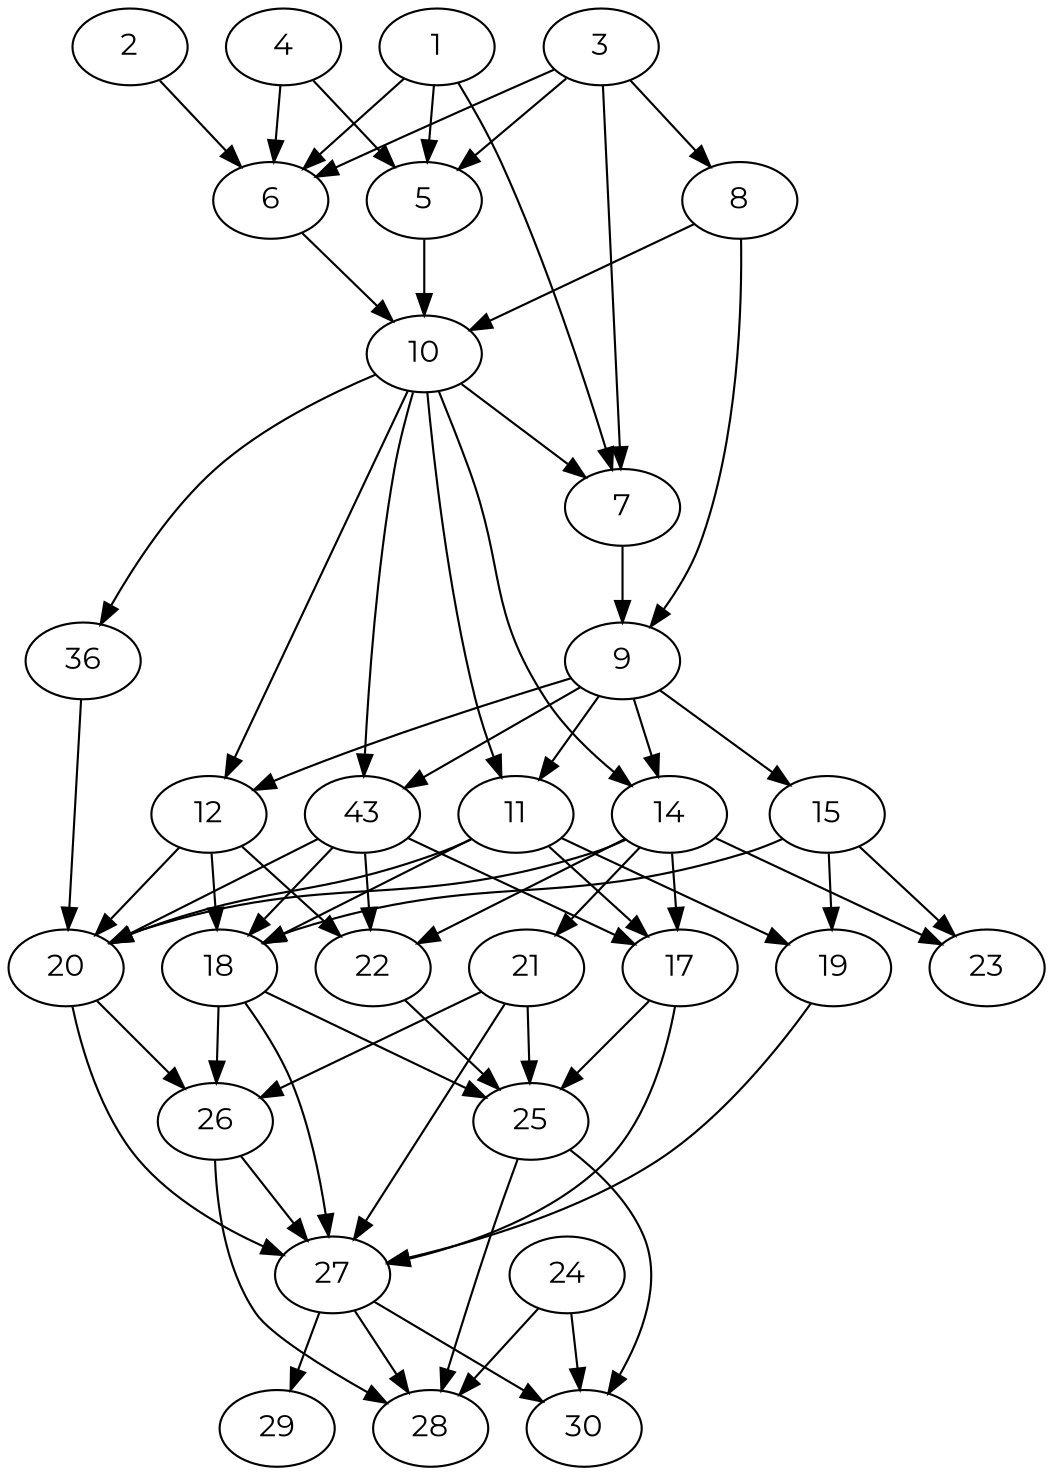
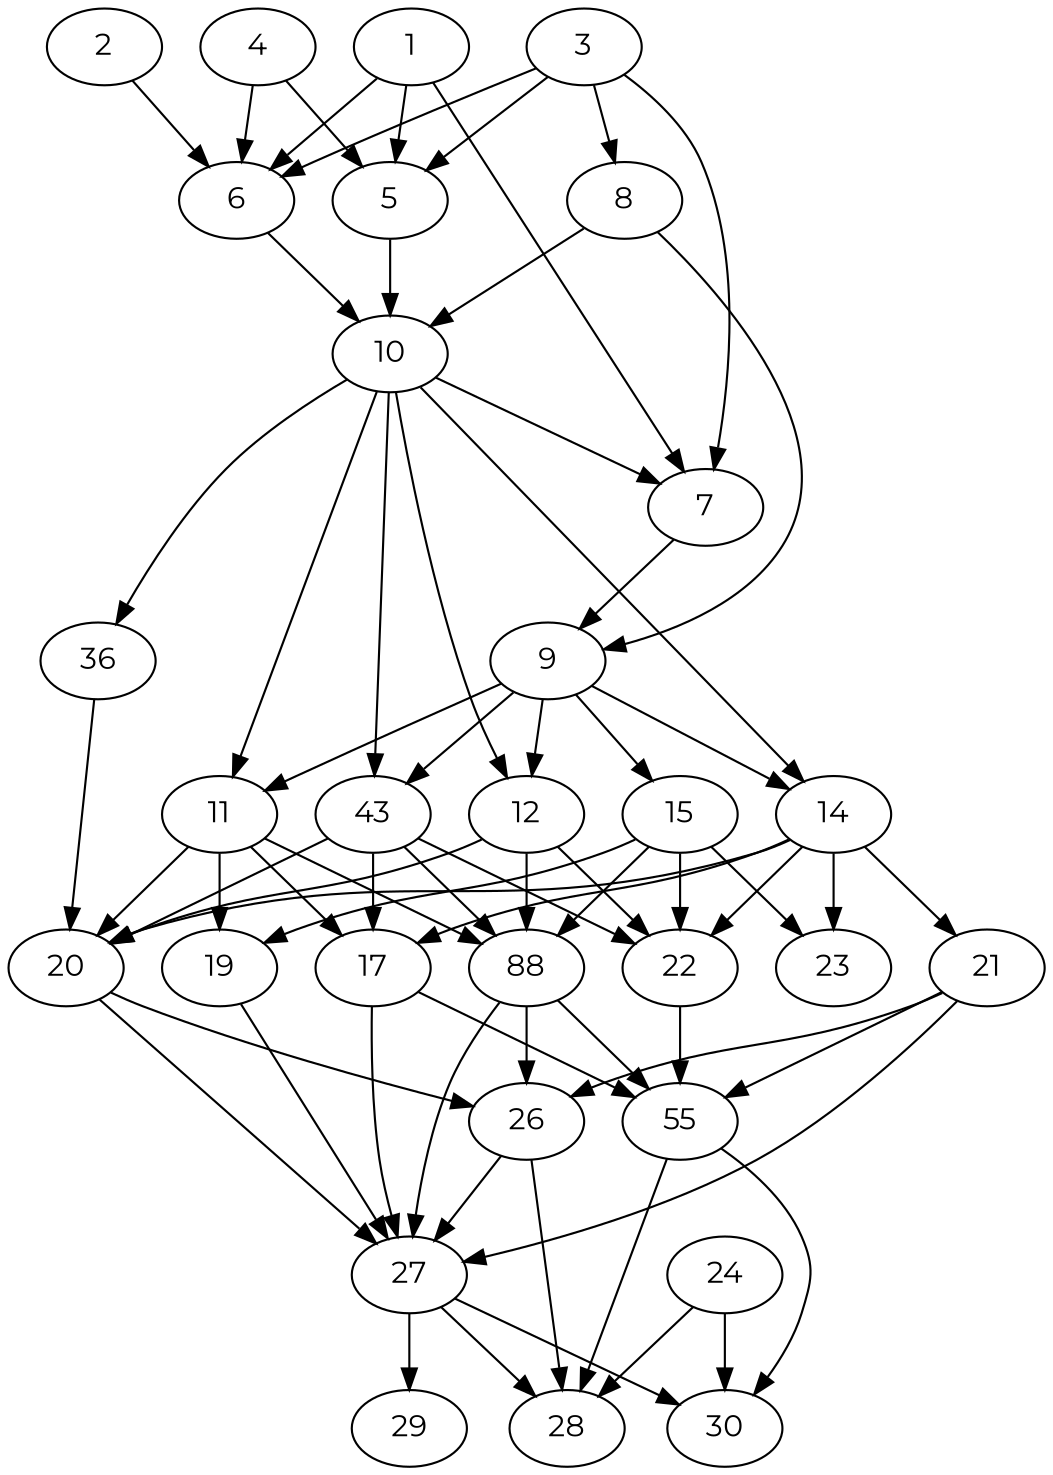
edge "15" -> "22": added
node "18": label "18" -> "88"
node "25": label "25" -> "55"
